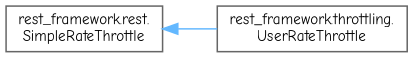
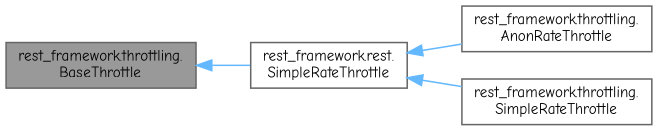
node "rest_framework.throttling. UserRateThrottle": label "rest_framework.throttling. UserRateThrottle" -> "rest_framework.throttling. SimpleRateThrottle"
node "rest_framework.throttling. AnonRateThrottle": added
node "rest_framework.throttling. BaseThrottle": added
